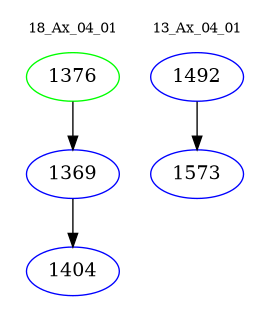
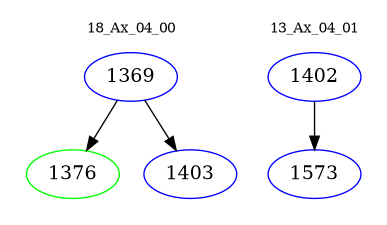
cluster "18_Ax_04_01": label "18_Ax_04_01" -> "18_Ax_04_00"
node "1492": label "1492" -> "1402"
edge "1376" -> "1369": reversed
node "1404": label "1404" -> "1403"
